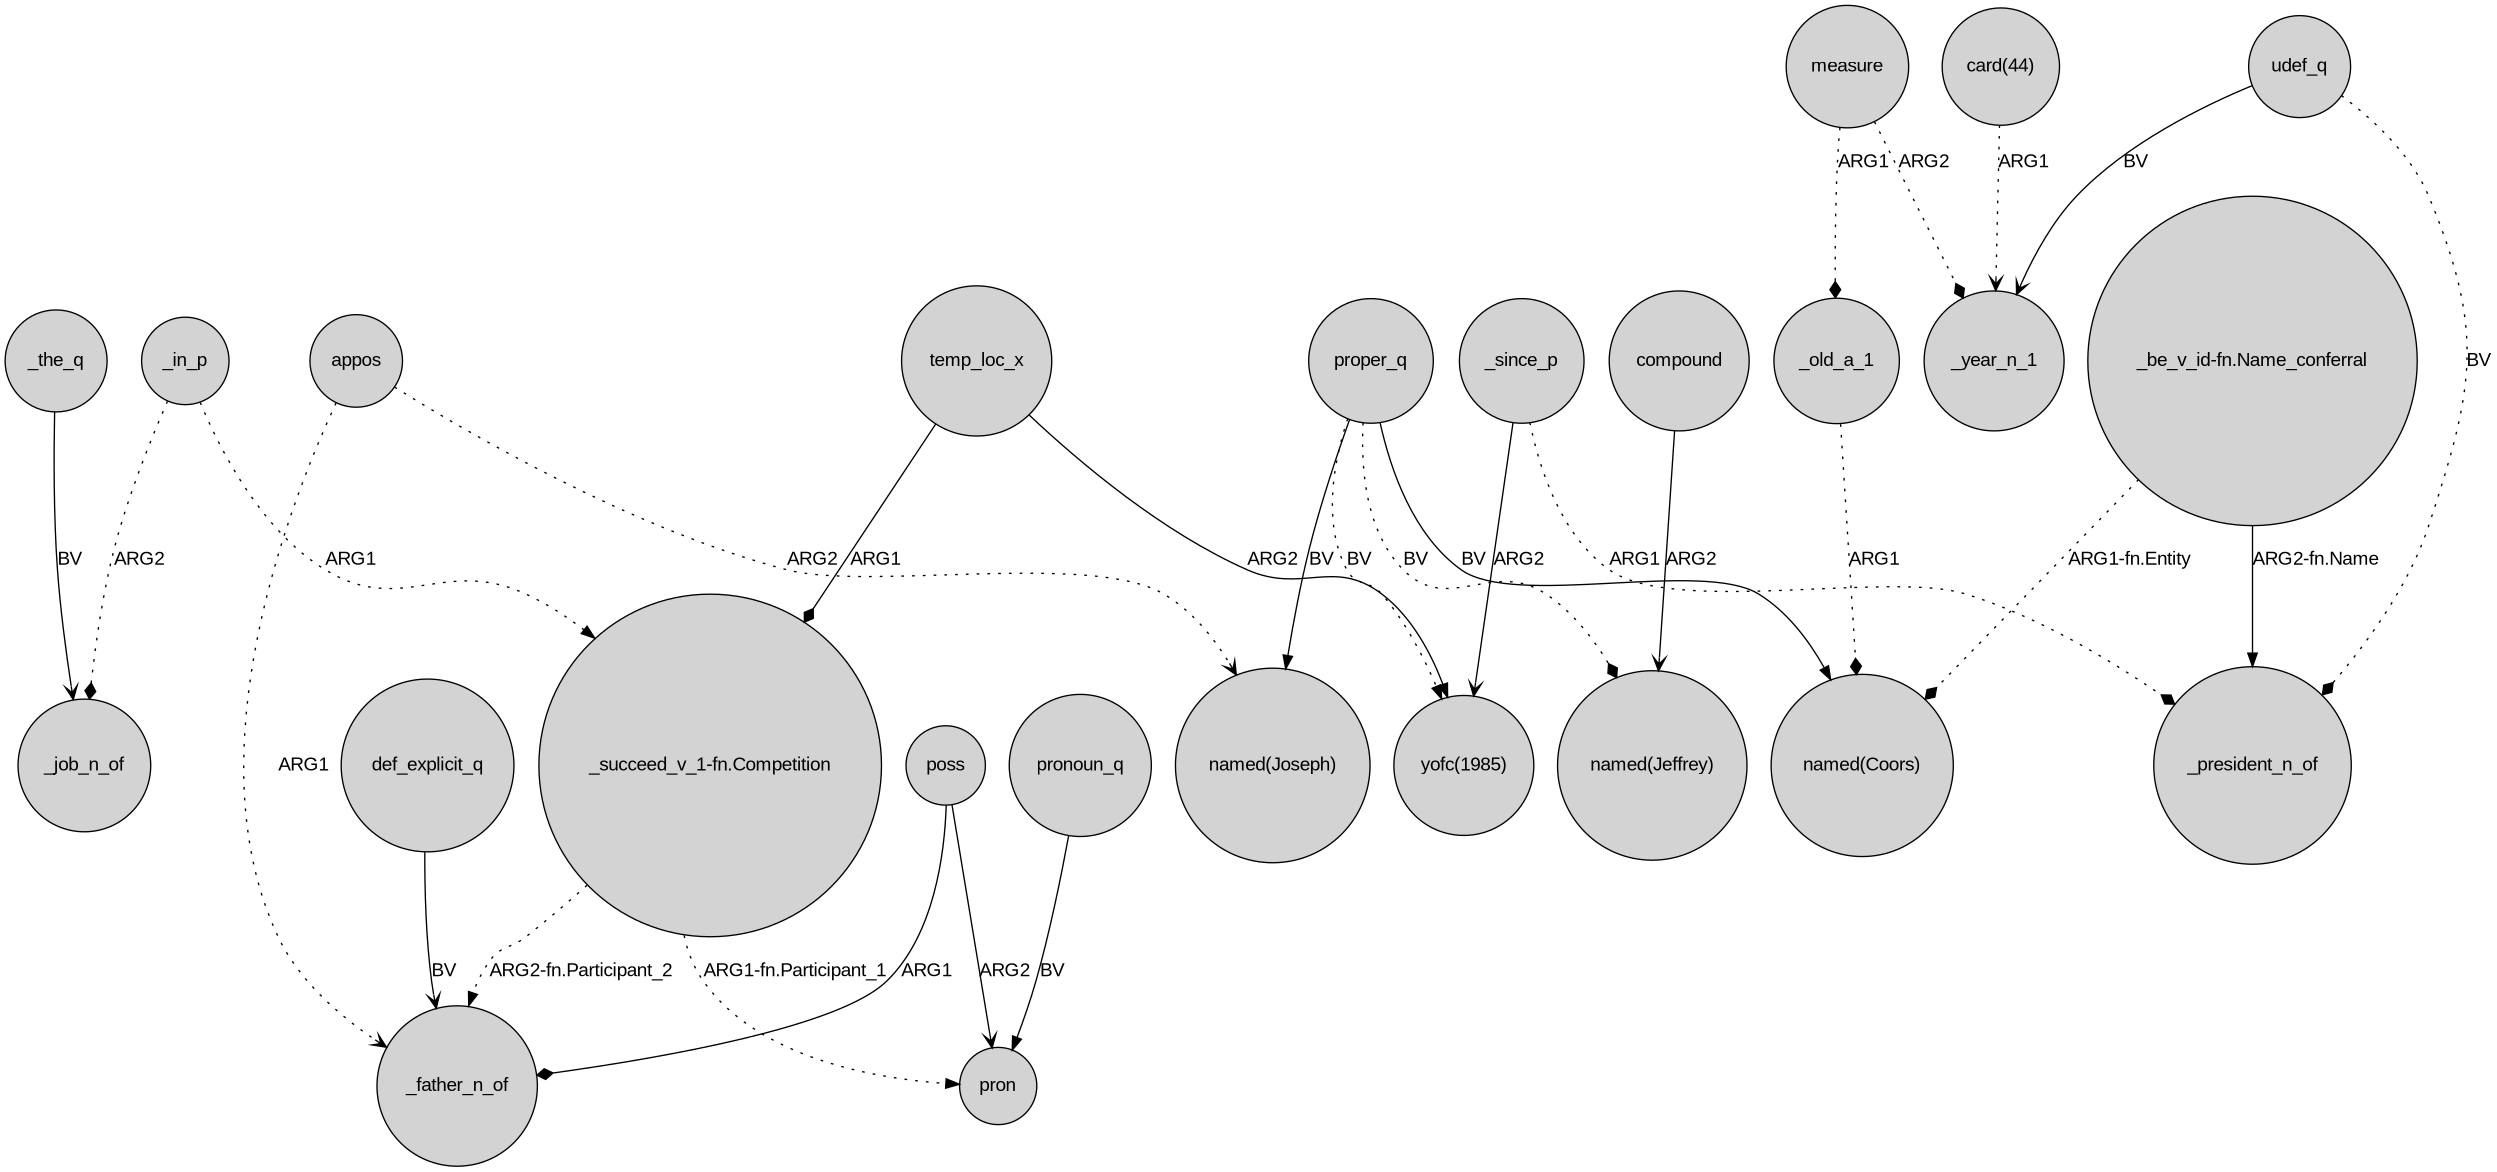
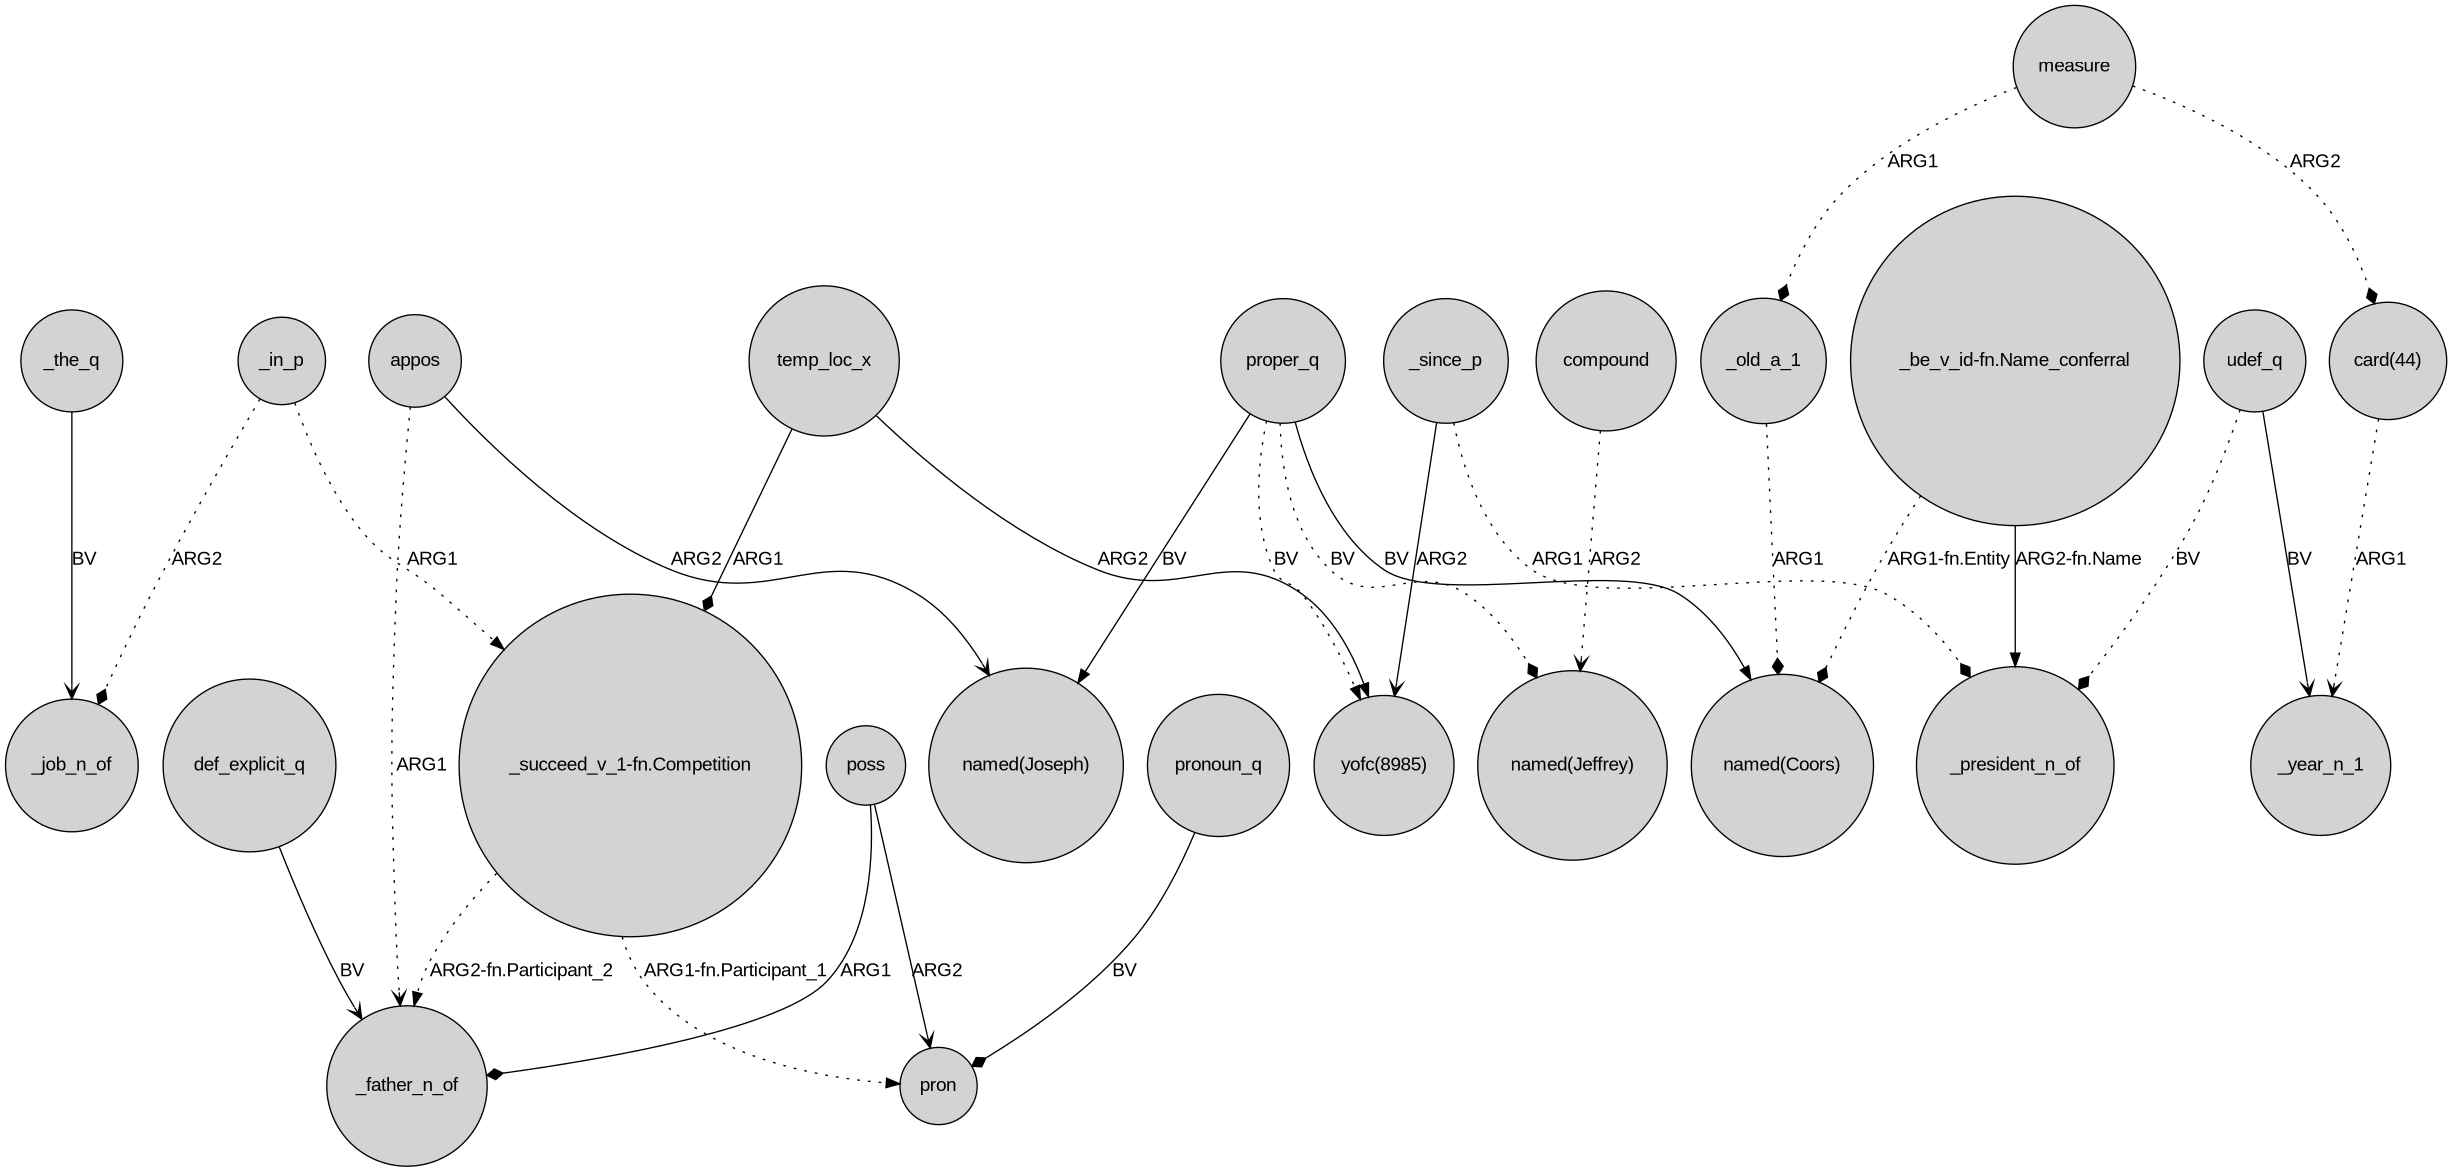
edge "measure" -> "_year_n_1": now "measure" -> "card(44)"
edge "compound" -> "named(Jeffrey)": style solid -> dotted
edge "appos" -> "named(Joseph)": style dotted -> solid
node "yofc(1985)": label "yofc(1985)" -> "yofc(8985)"
edge "pronoun_q" -> "pron": arrowhead normal -> diamond
